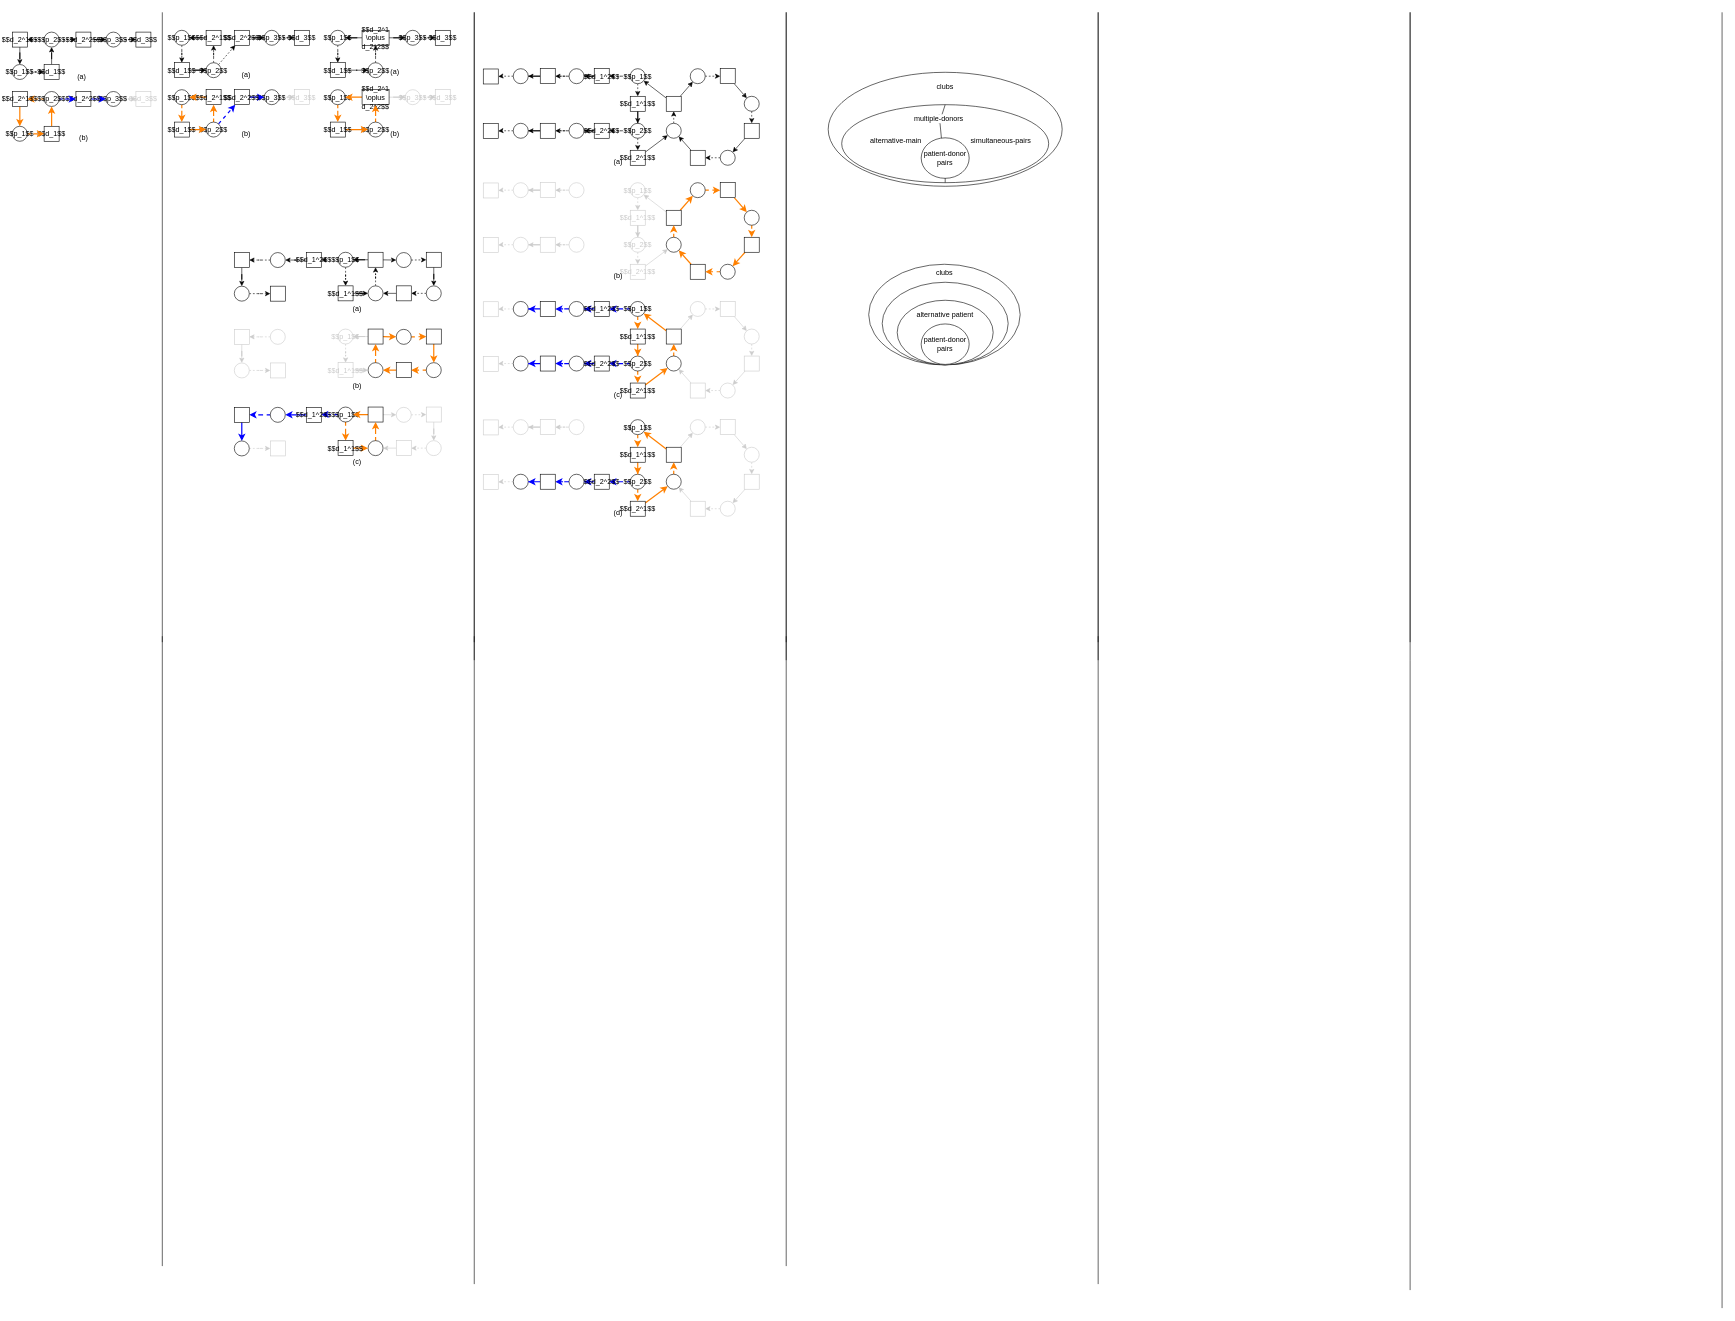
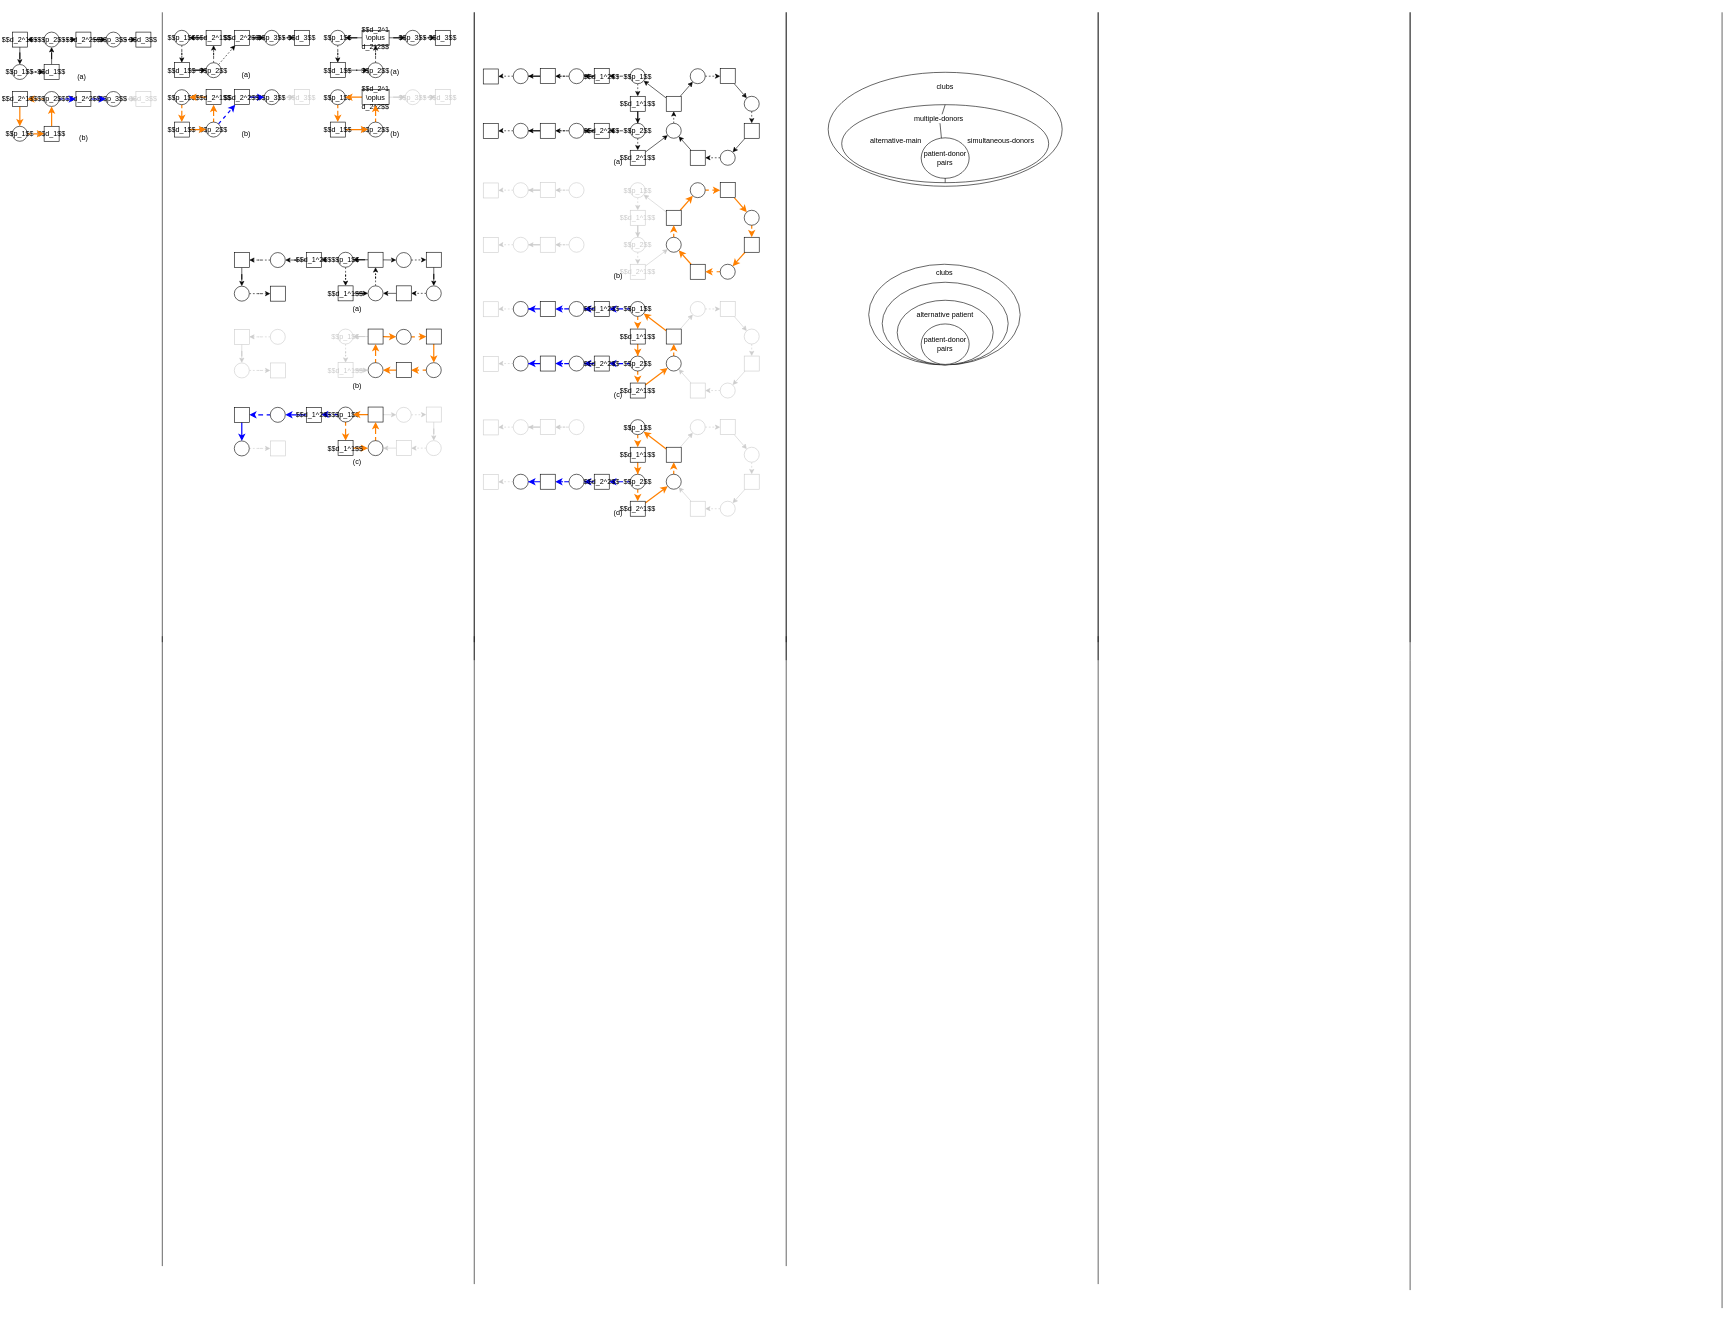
node "simultaneous-pairs": label "simultaneous-pairs" -> "simultaneous-donors"
